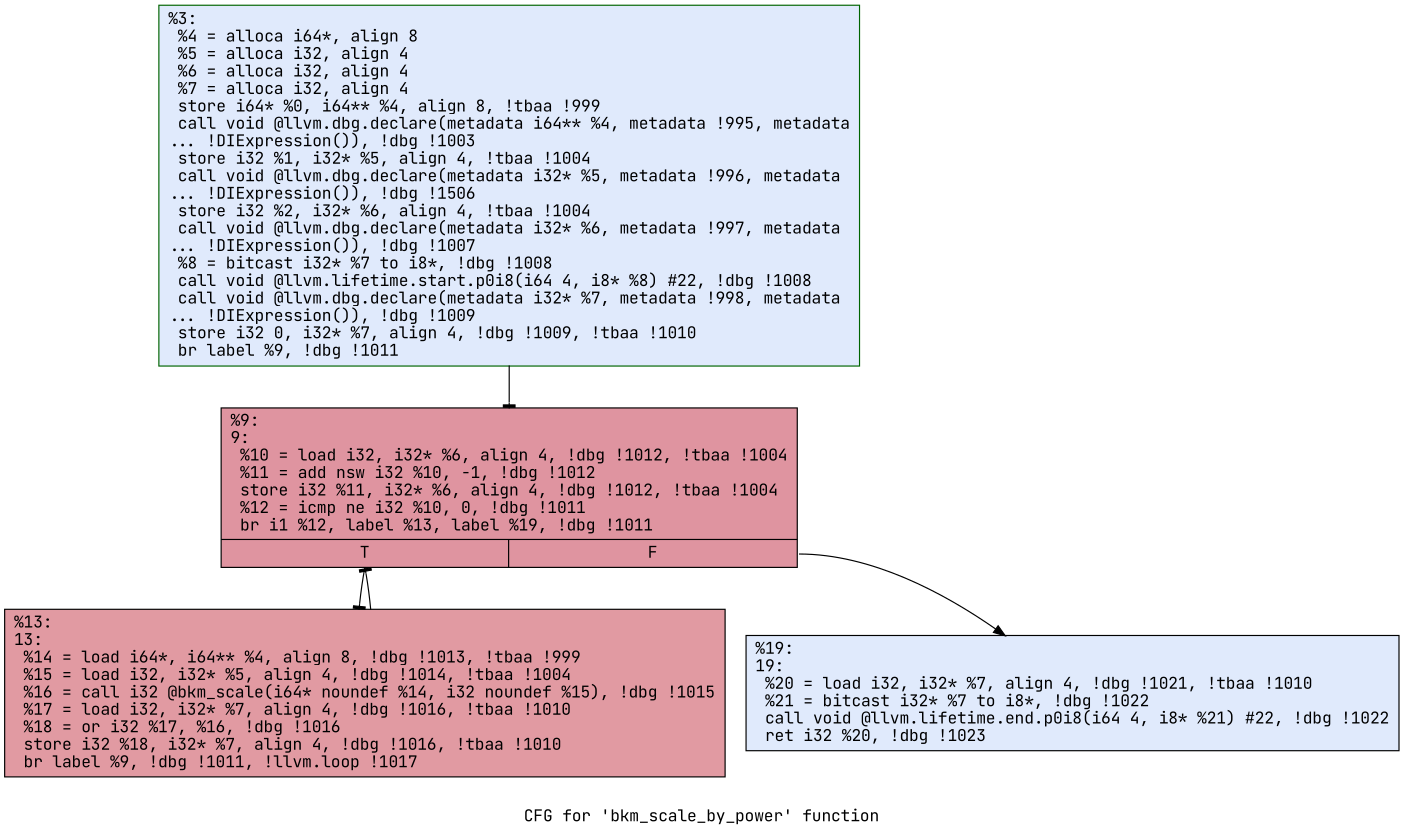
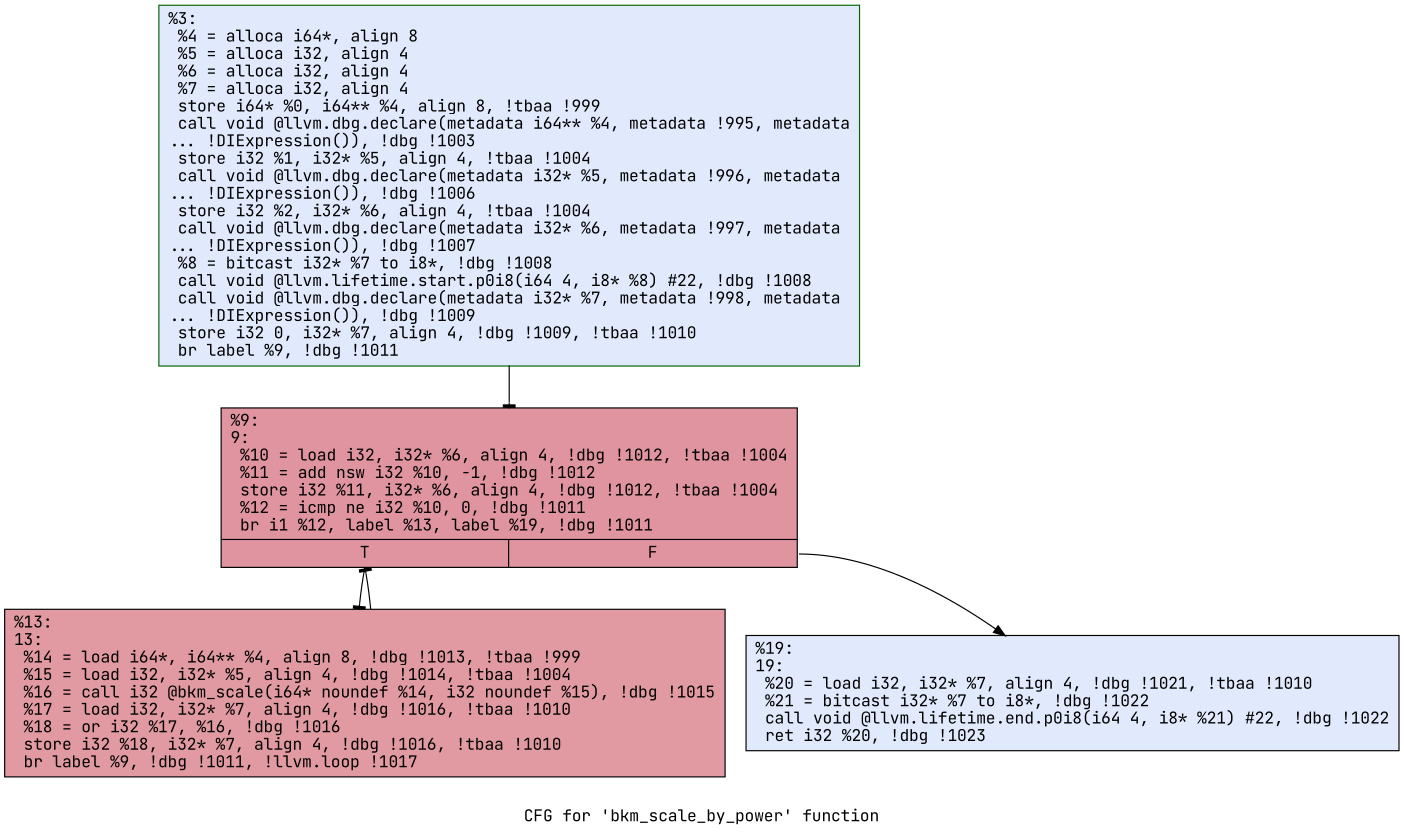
node "%3:": text "... !DIExpression()), !dbg !1506" -> "... !DIExpression()), !dbg !1006"
